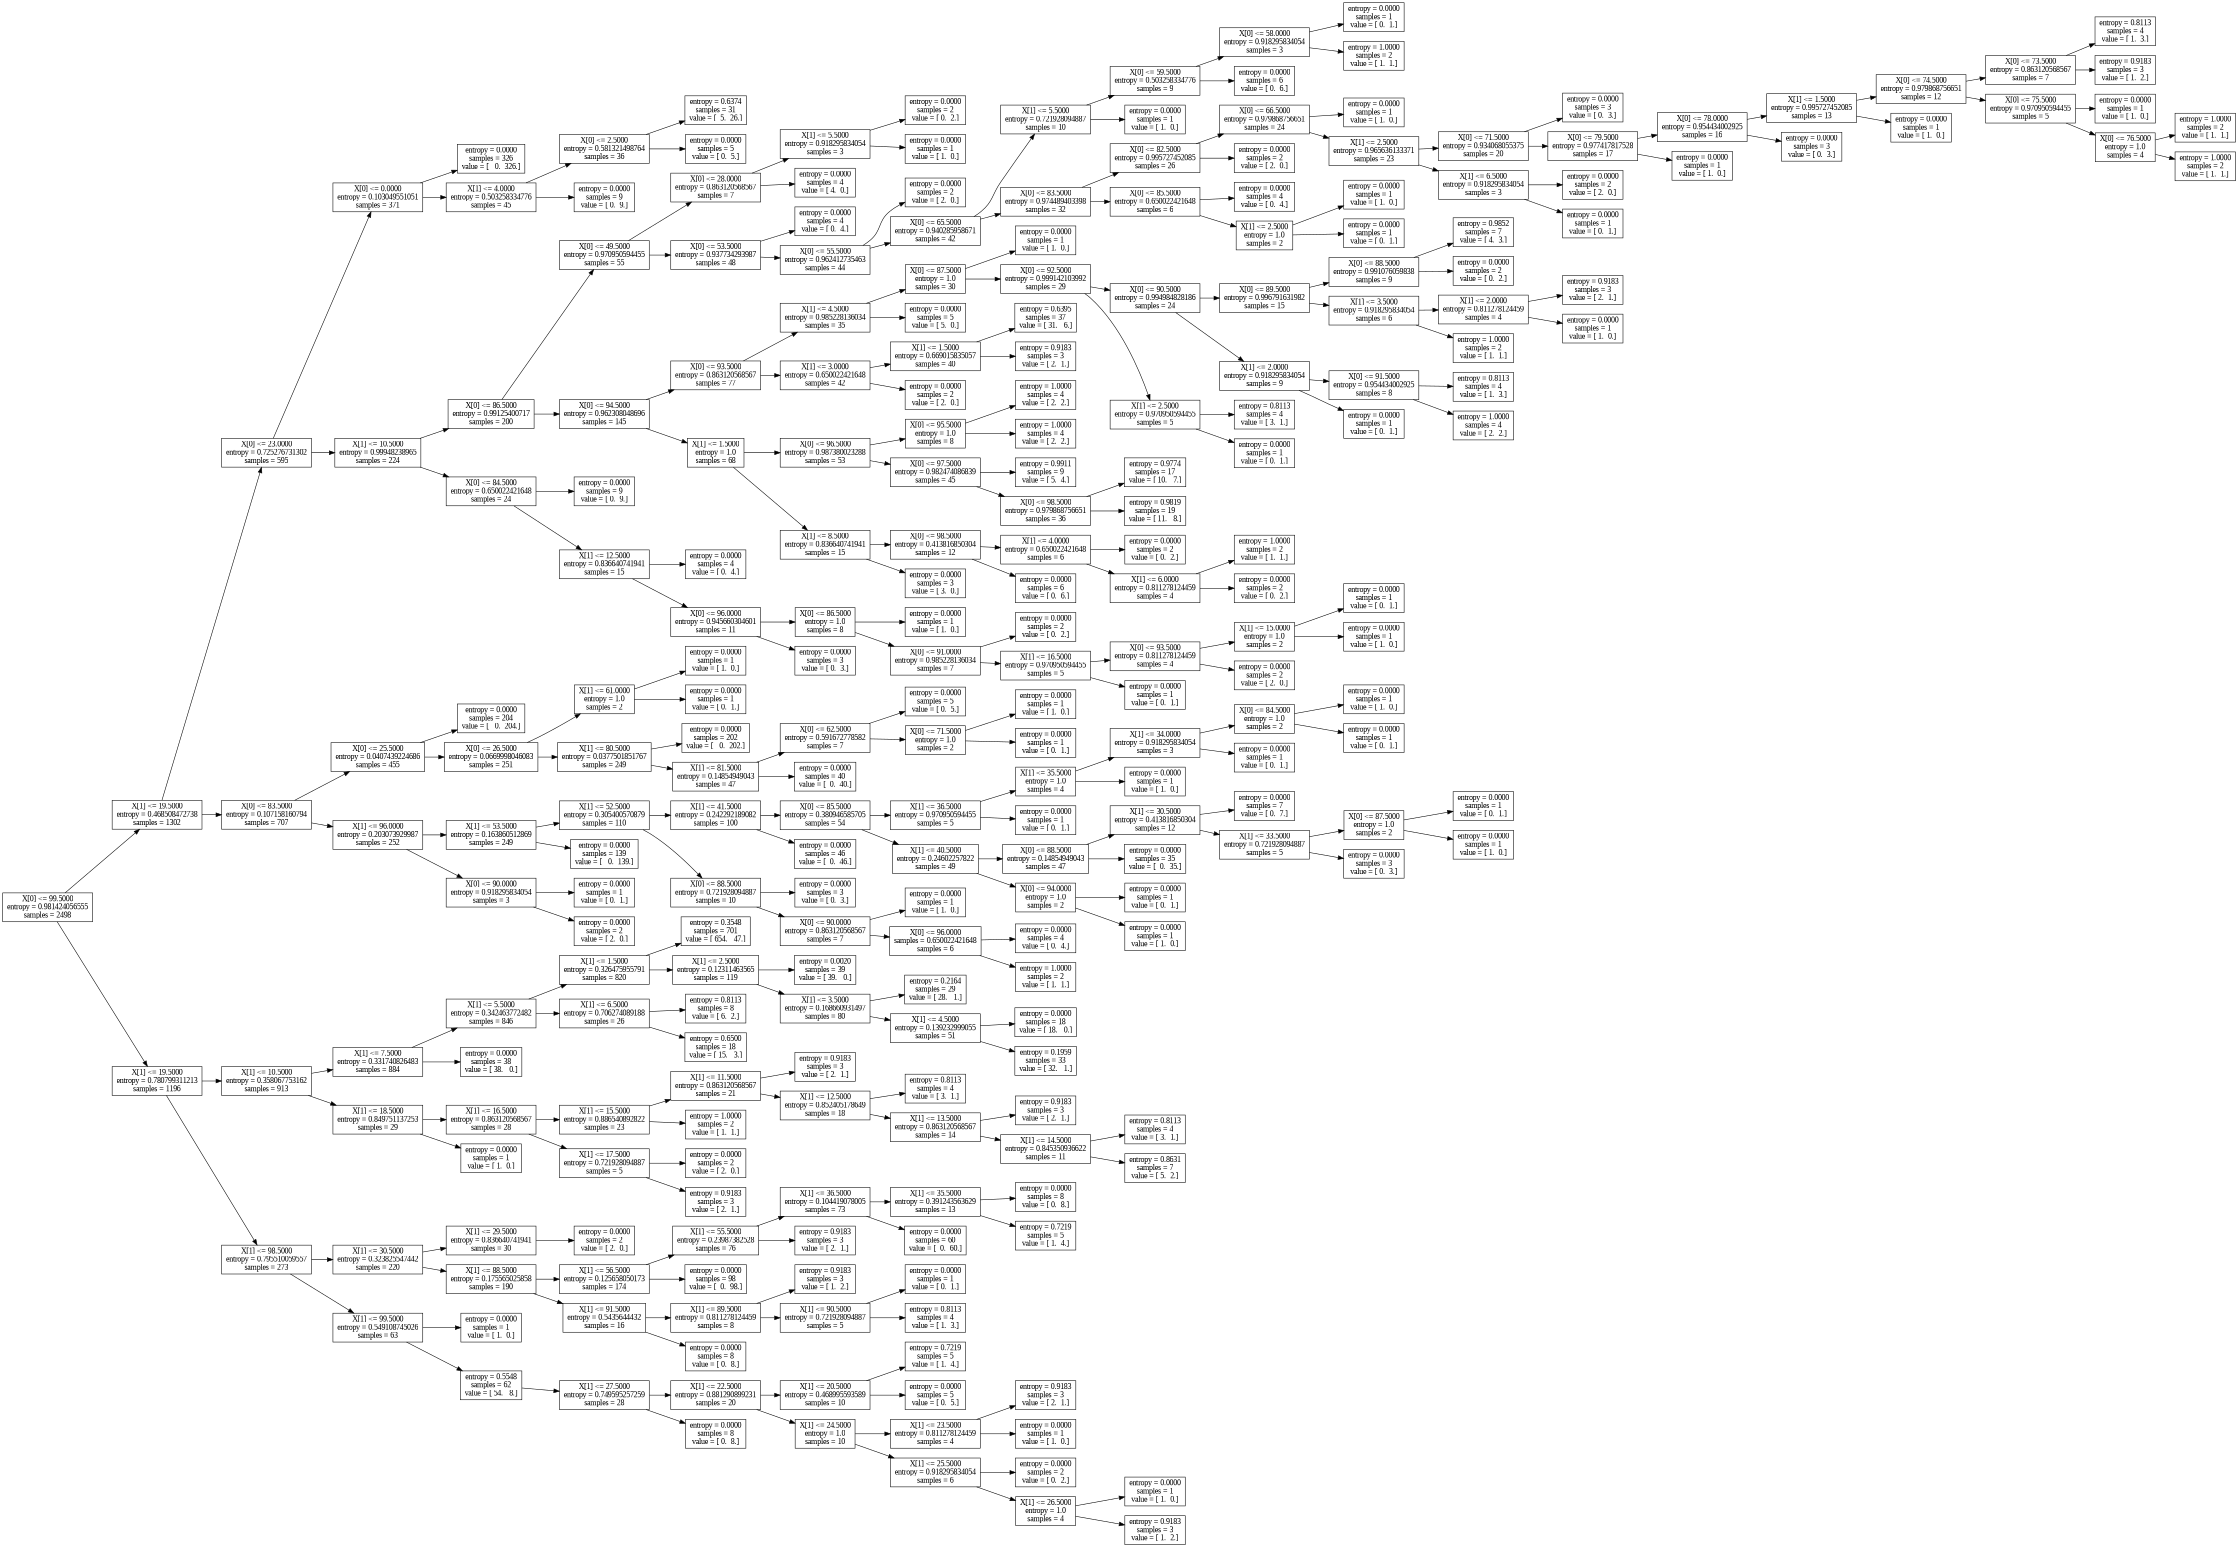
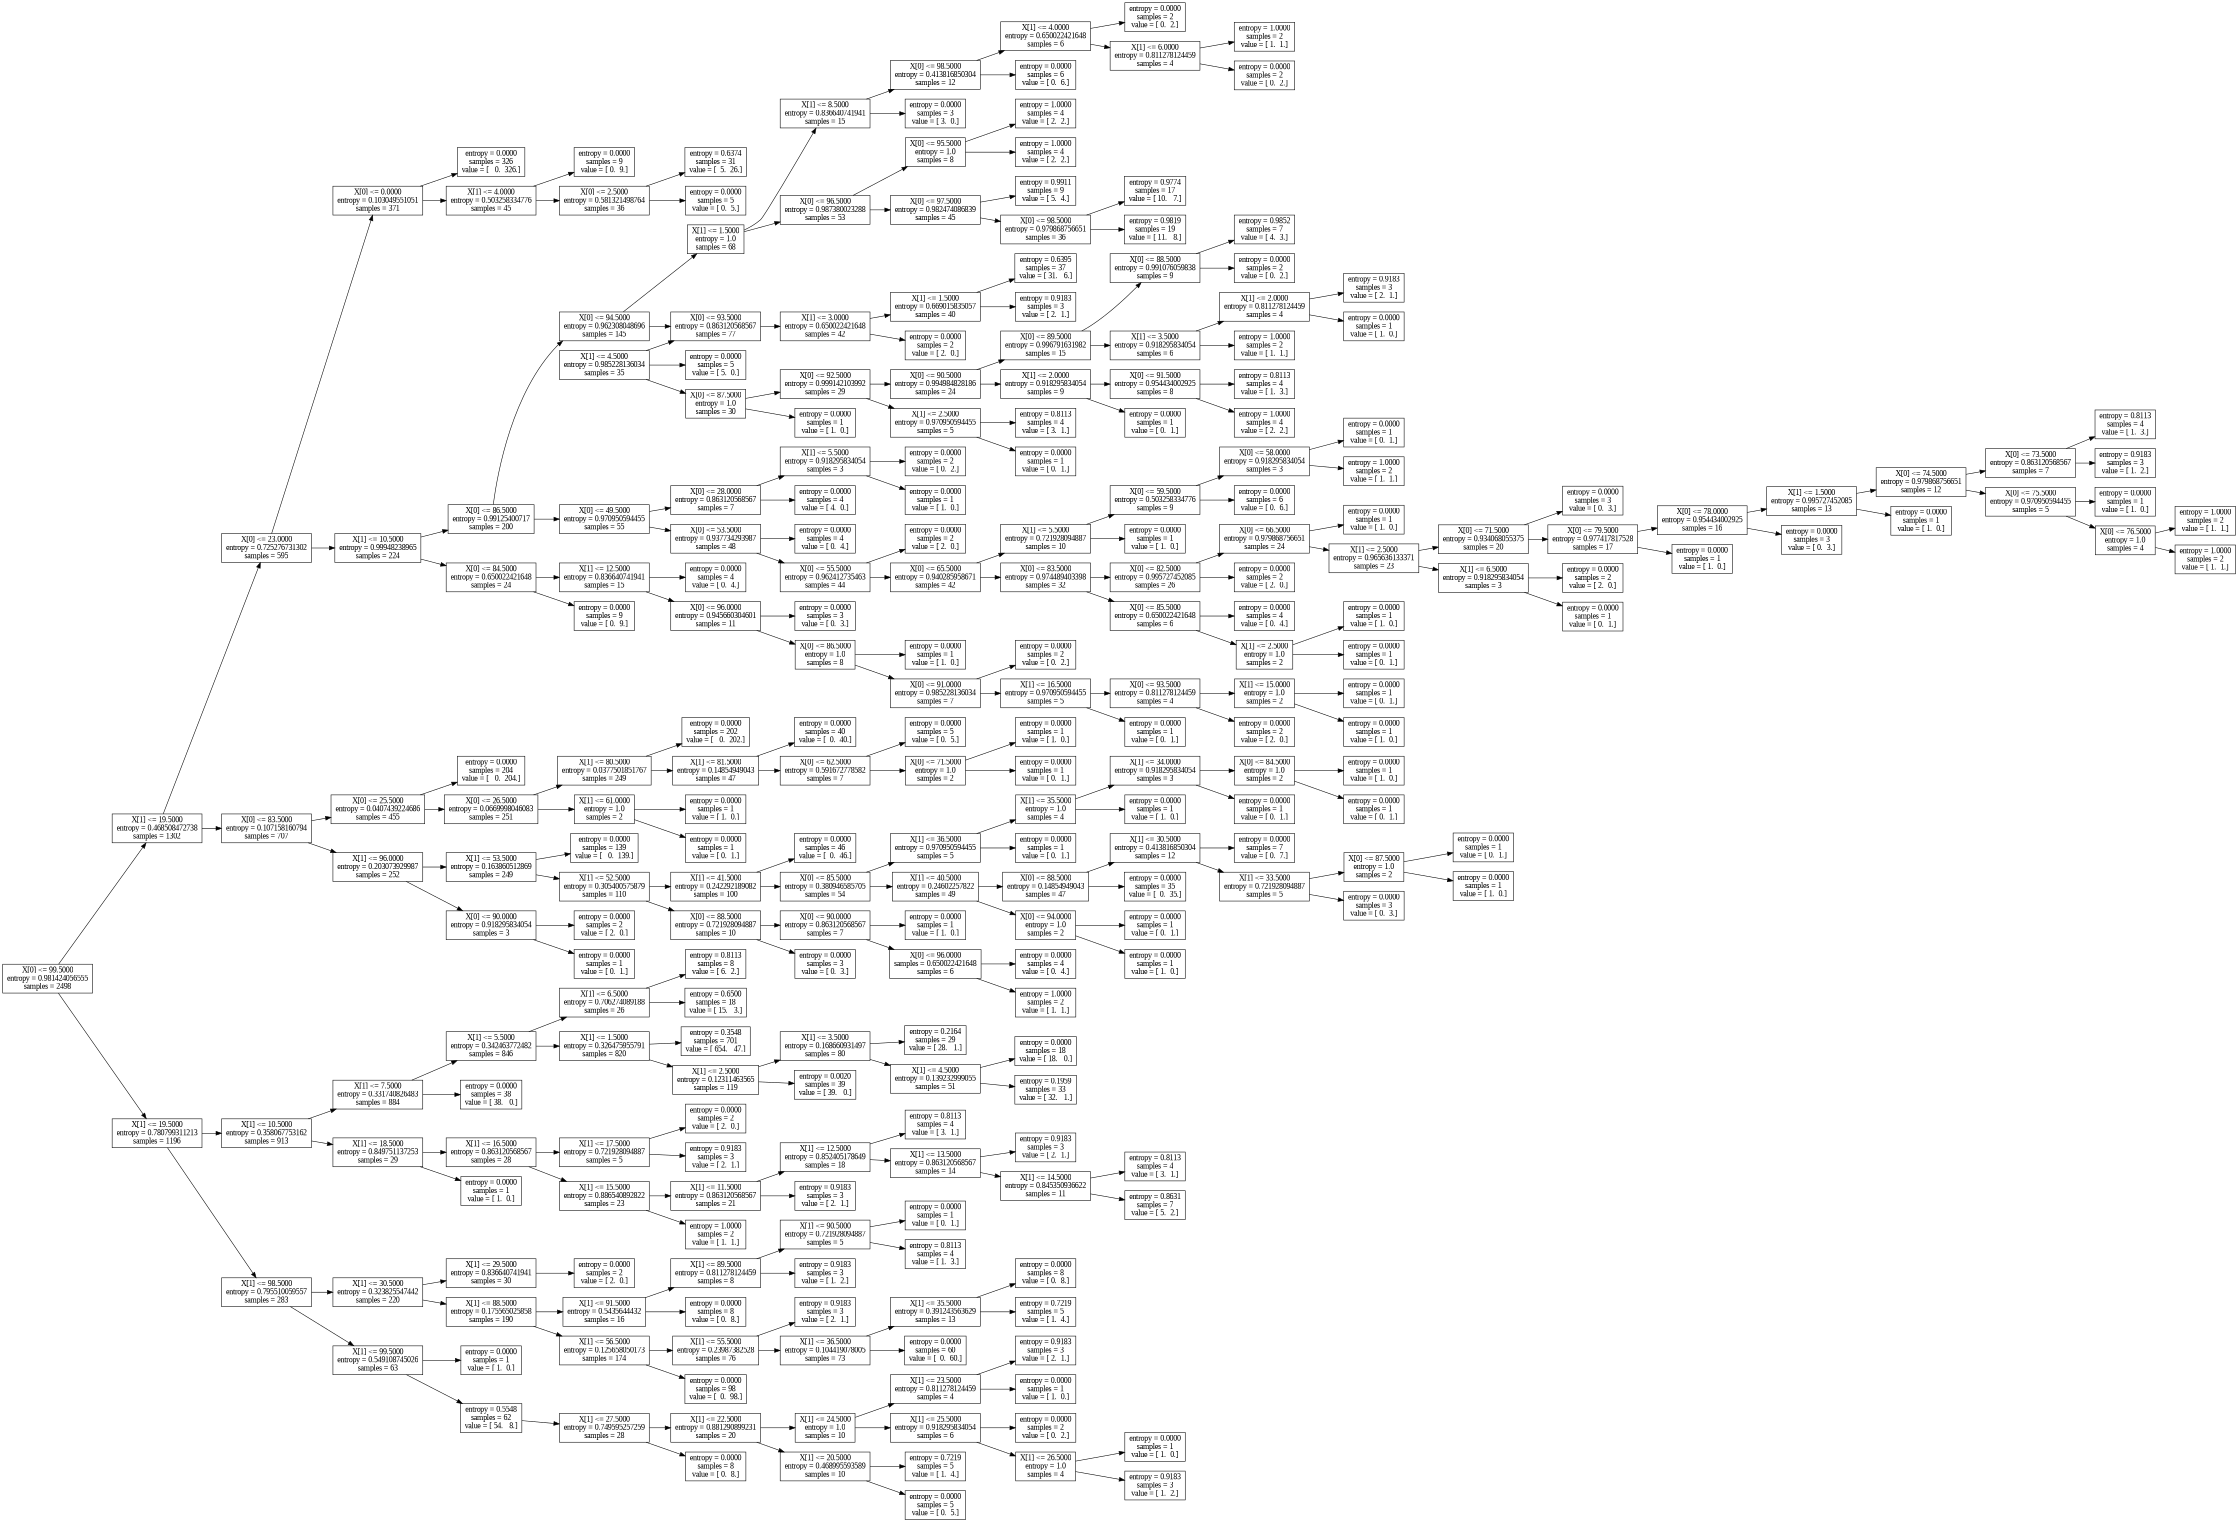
edge "X[0] <= 93.5000 entropy = 0.863120568567 samples = 77" -> "X[1] <= 4.5000 entropy = 0.985228136034 samples = 35": reversed
node "X[1] <= 52.5000 entropy = 0.305400570879 samples = 110": label "X[1] <= 52.5000 entropy = 0.305400570879 samples = 110" -> "X[1] <= 52.5000 entropy = 0.305400575879 samples = 110"
node "X[1] <= 98.5000 entropy = 0.795510059557 samples = 273": label "X[1] <= 98.5000 entropy = 0.795510059557 samples = 273" -> "X[1] <= 98.5000 entropy = 0.795510059557 samples = 283"
